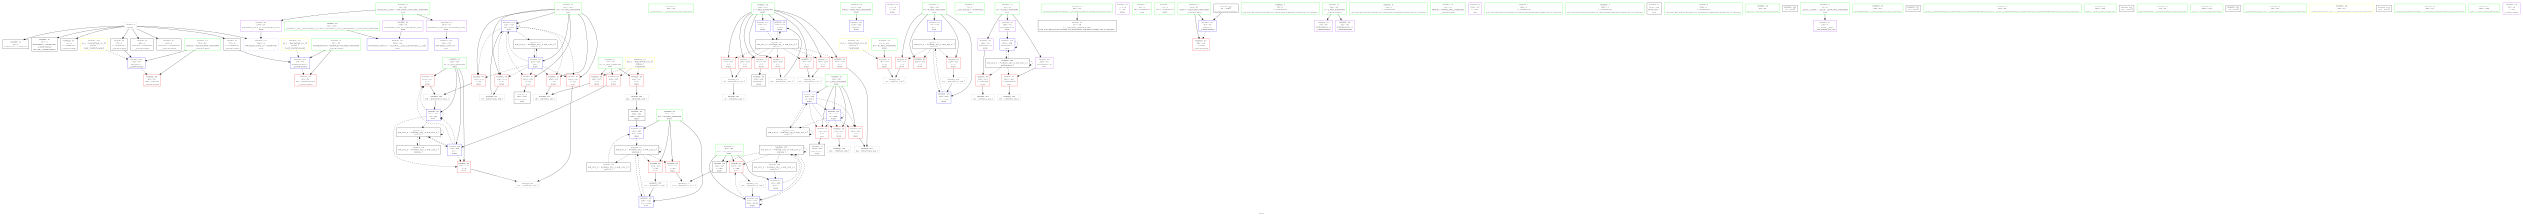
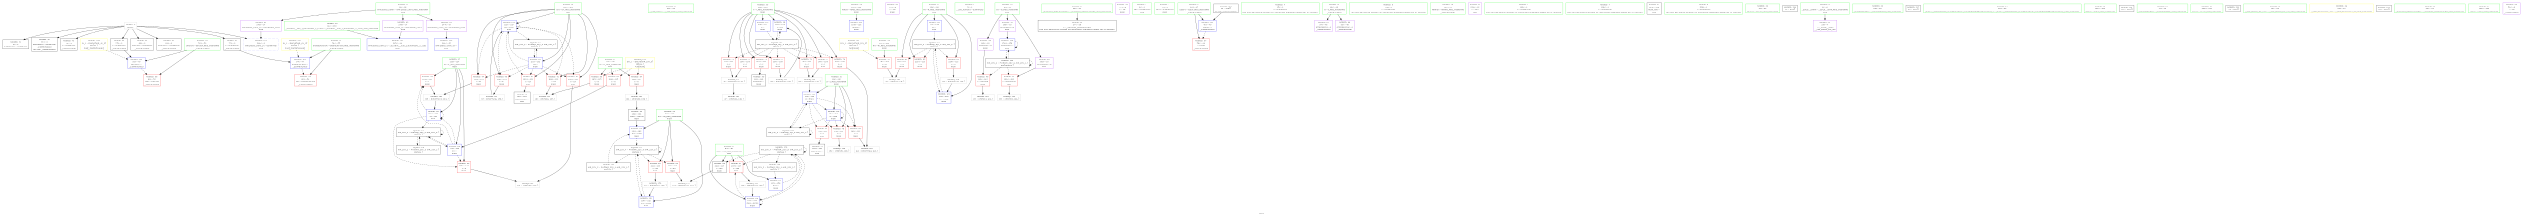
edge "NodeID: 31" -> "NodeID: 79": removed
